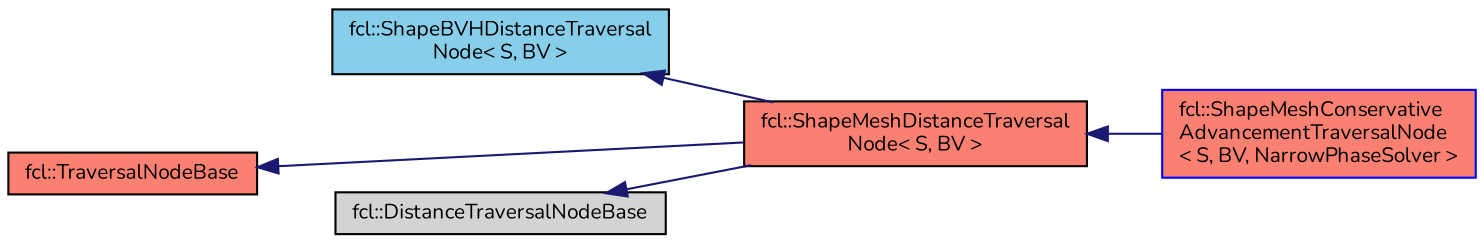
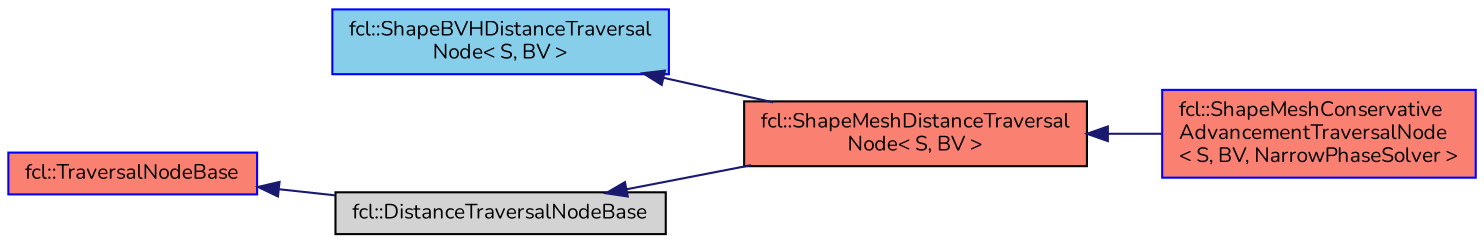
node "fcl::ShapeBVHDistanceTraversal Node< S, BV >": color black -> blue
edge "fcl::ShapeMeshDistanceTraversal Node< S, BV >" -> "fcl::TraversalNodeBase": now "fcl::DistanceTraversalNodeBase" -> "fcl::TraversalNodeBase"
node "fcl::TraversalNodeBase": color black -> blue
